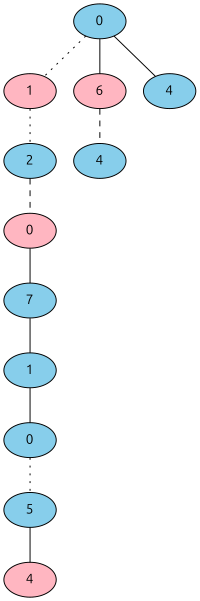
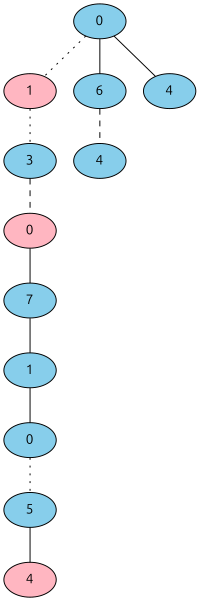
node "6": fillcolor lightpink -> skyblue
node "2": label "2" -> "3"
